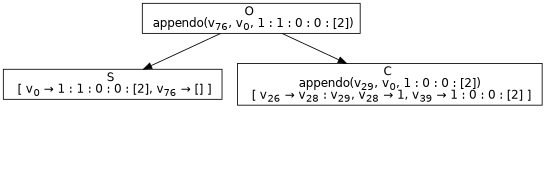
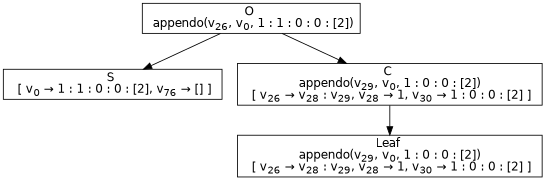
node "O": text "76" -> "26"
node "C": text "39" -> "30"
node "Leaf": added
